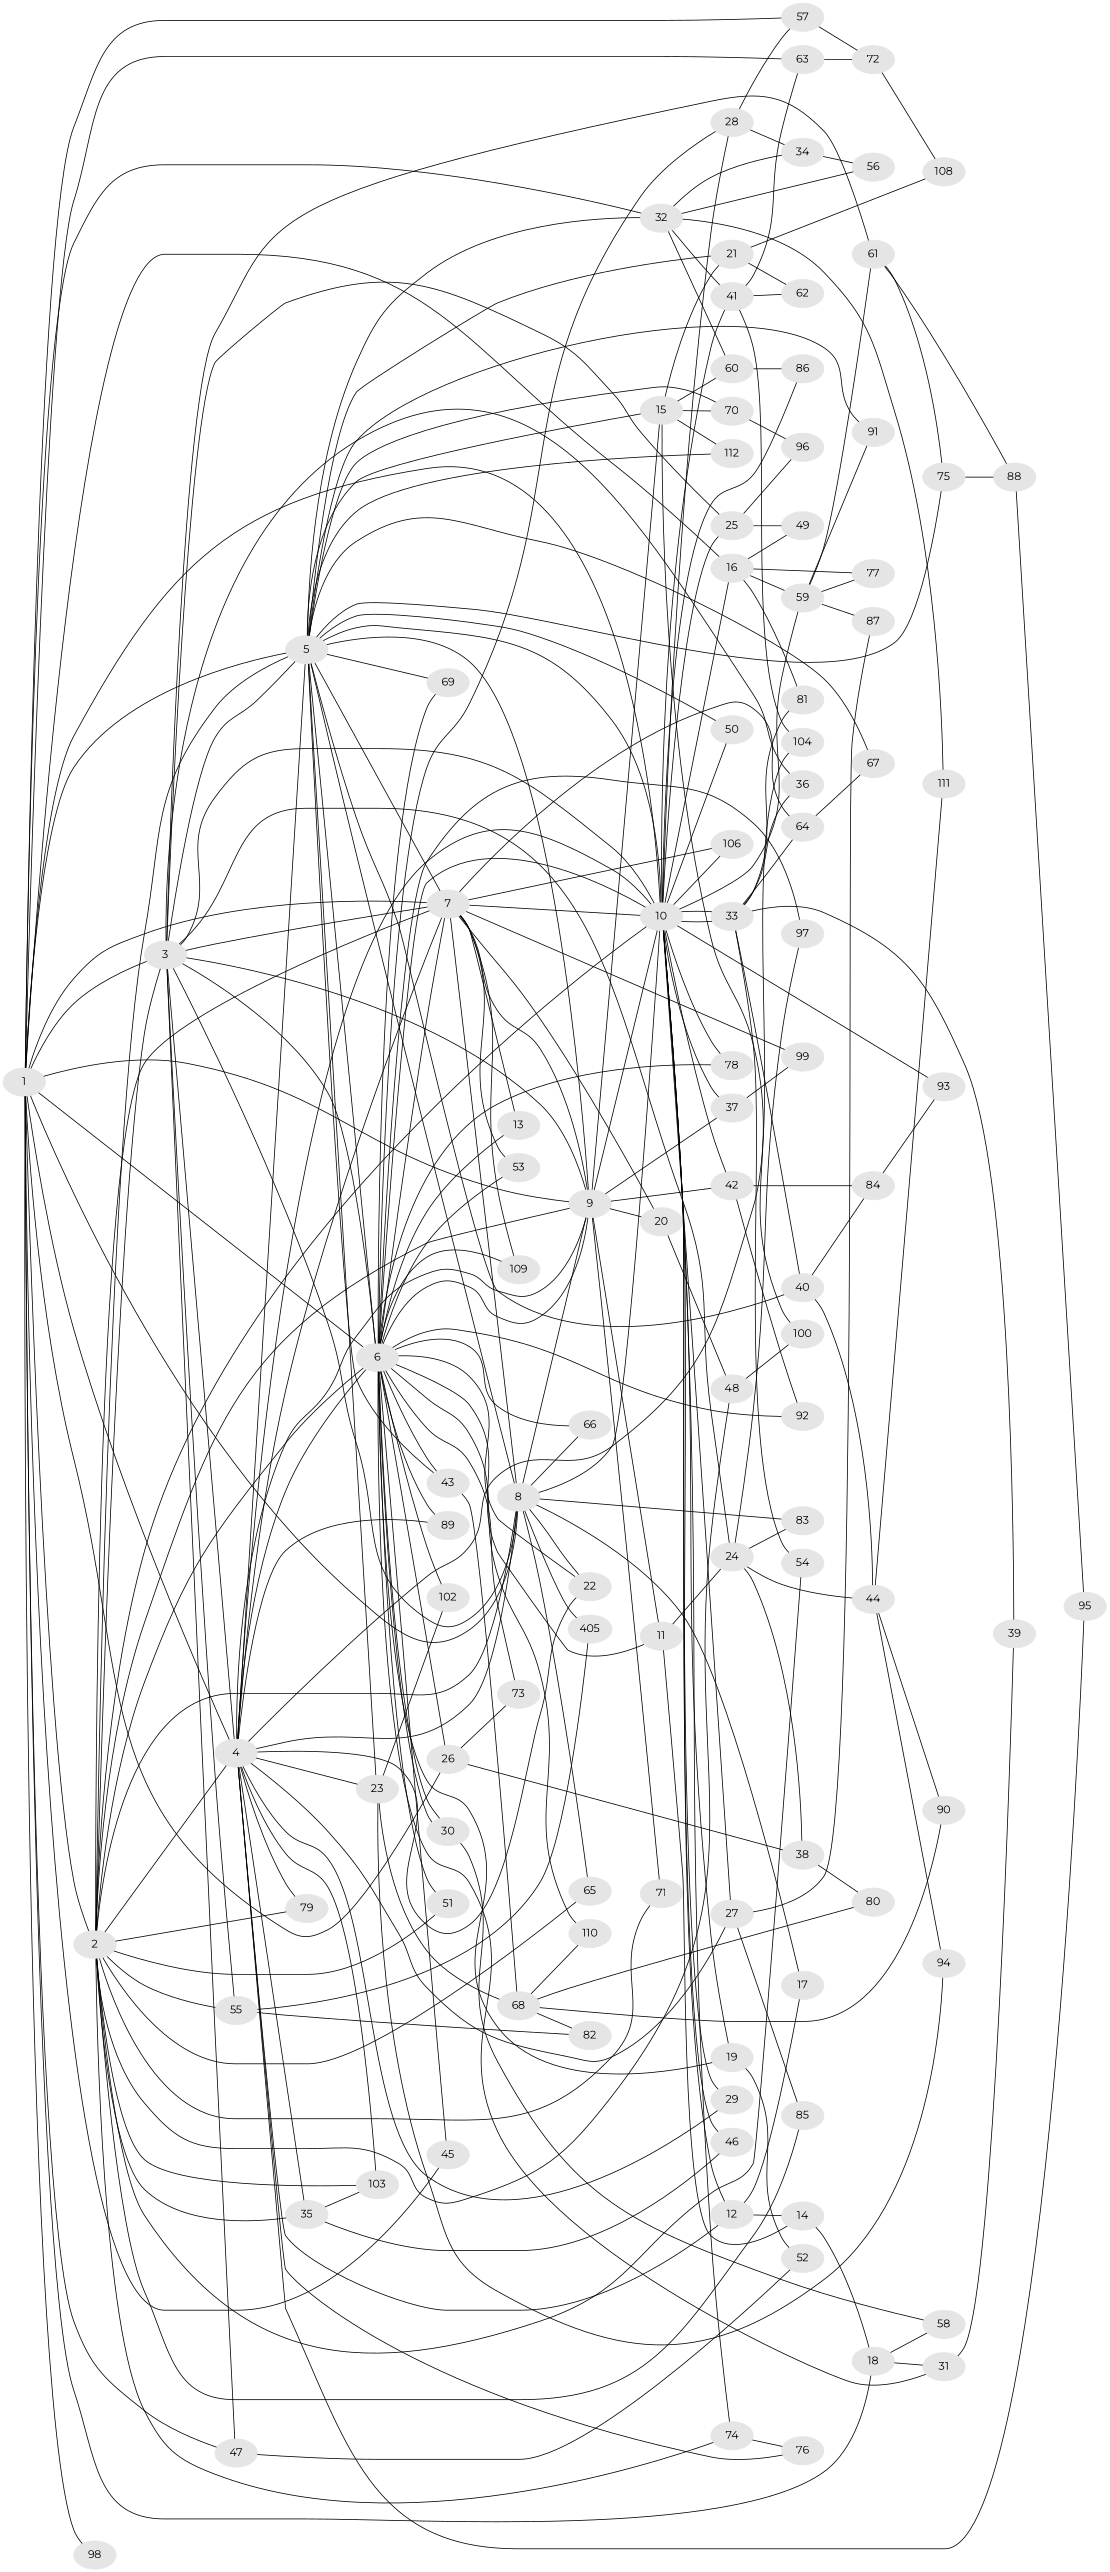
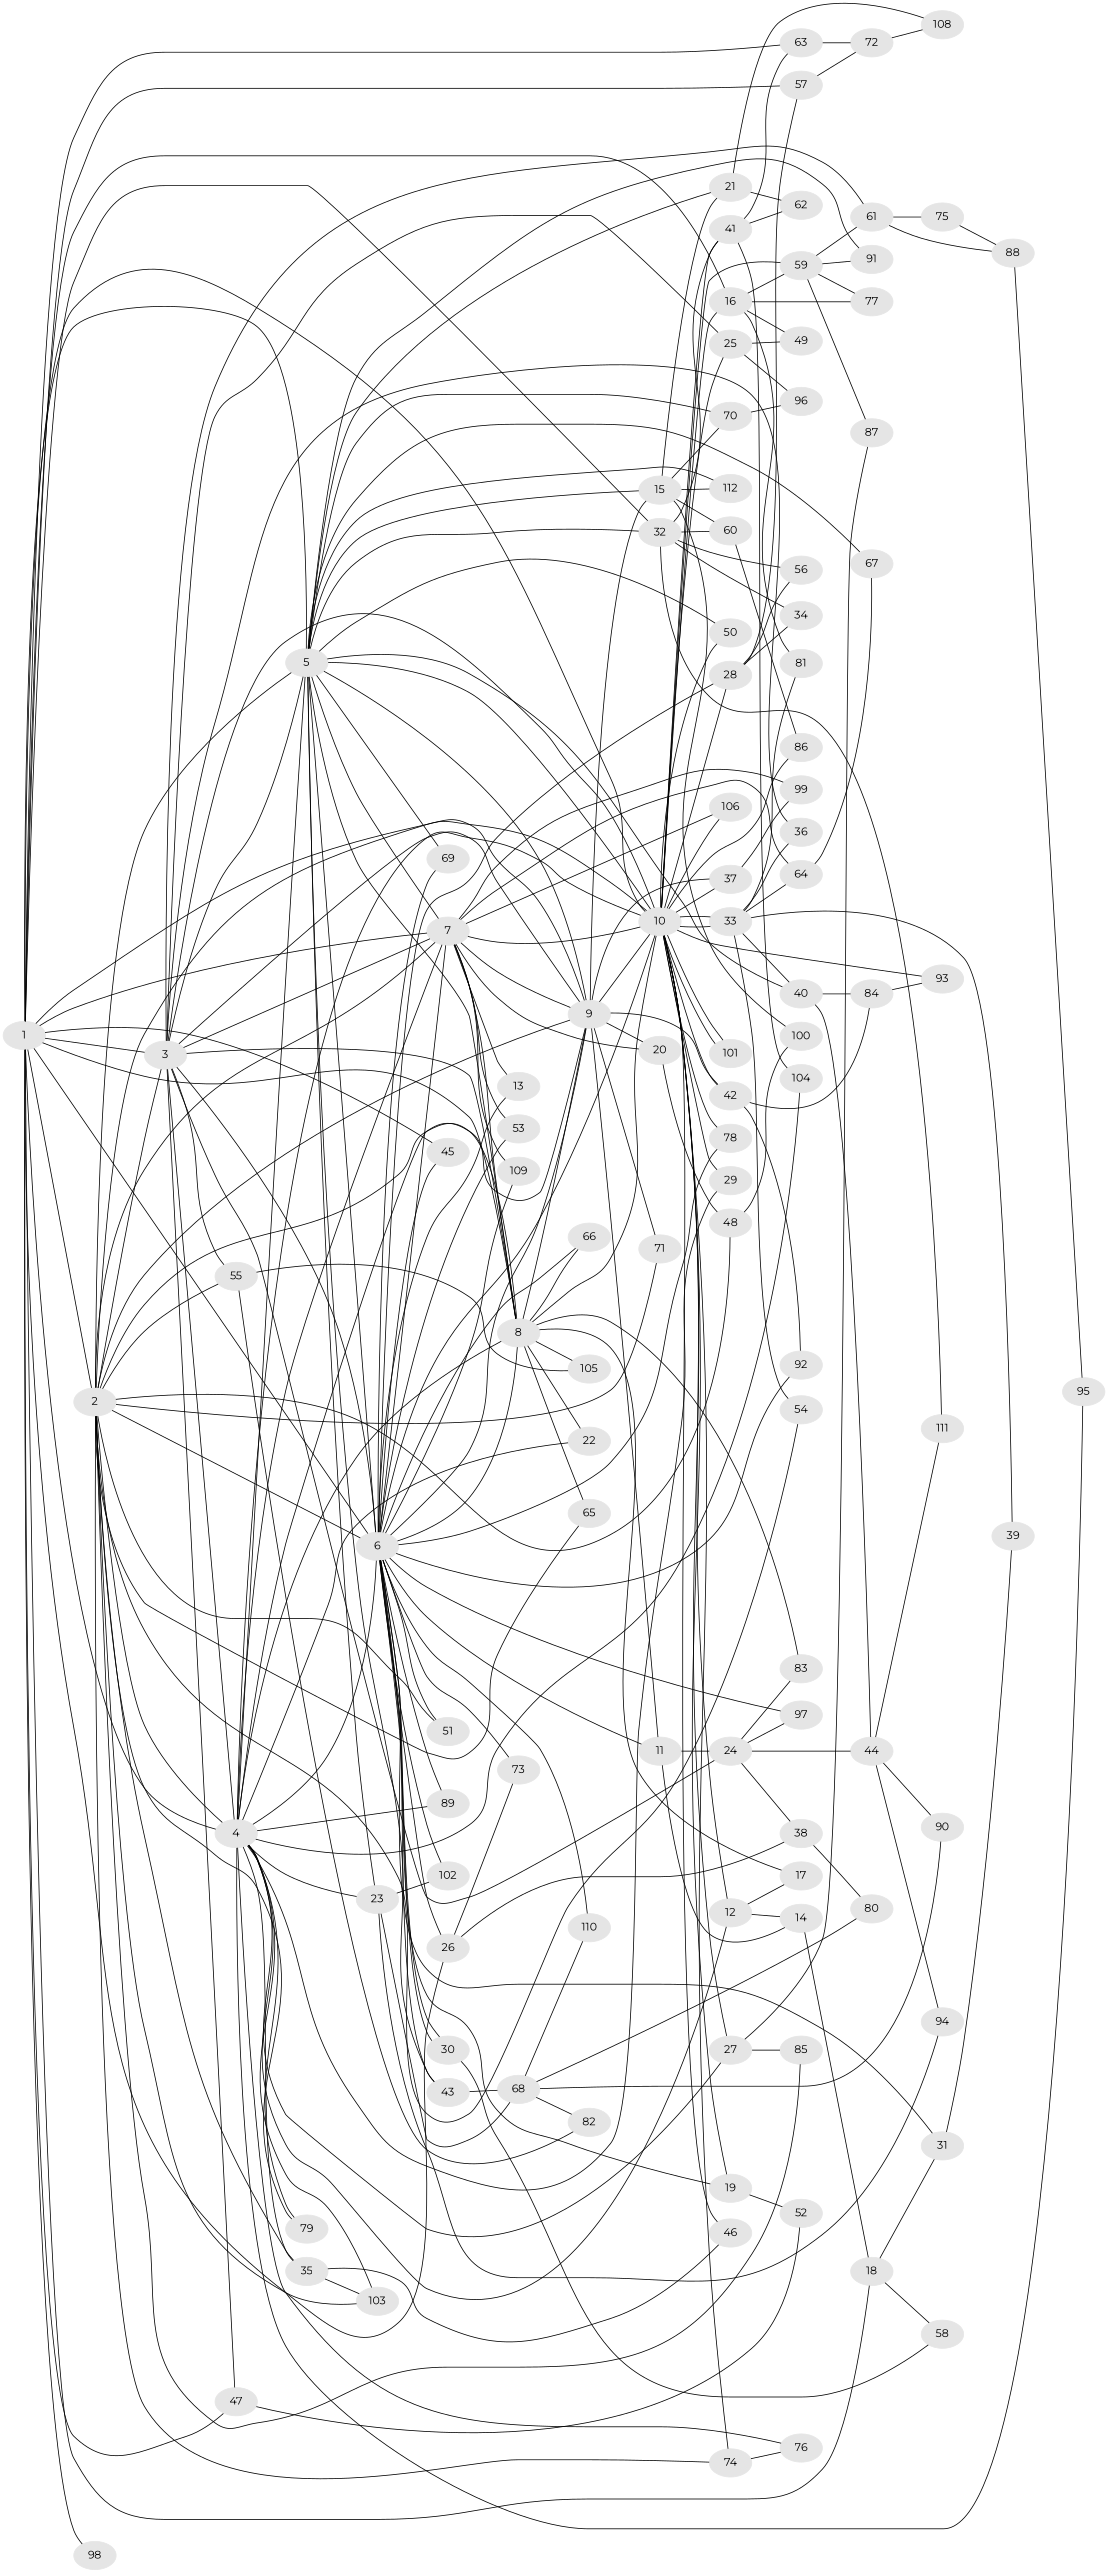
edge "34" -- "56": now "28" -- "56"
edge "75" -- "5": removed
node "101": added
edge "6" -- "22": now "6" -- "8"
node "405": label "405" -> "105"
